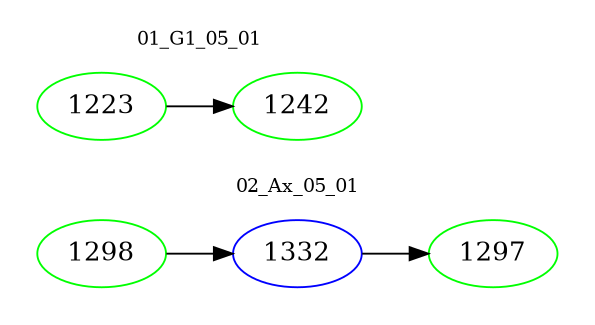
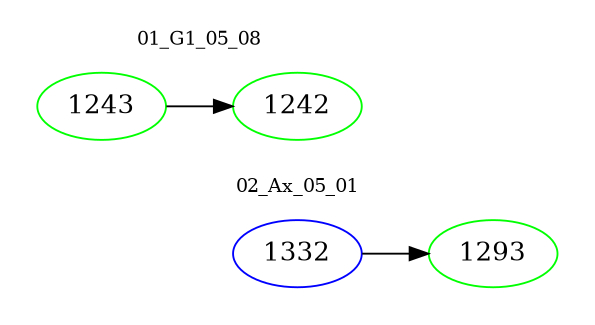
cluster "01_G1_05_01": label "01_G1_05_01" -> "01_G1_05_08"
node "1223": label "1223" -> "1243"
node "1298": removed
node "1297": label "1297" -> "1293"
